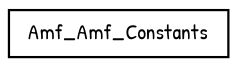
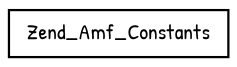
node "Amf_Amf_Constants": label "Amf_Amf_Constants" -> "Zend_Amf_Constants"
